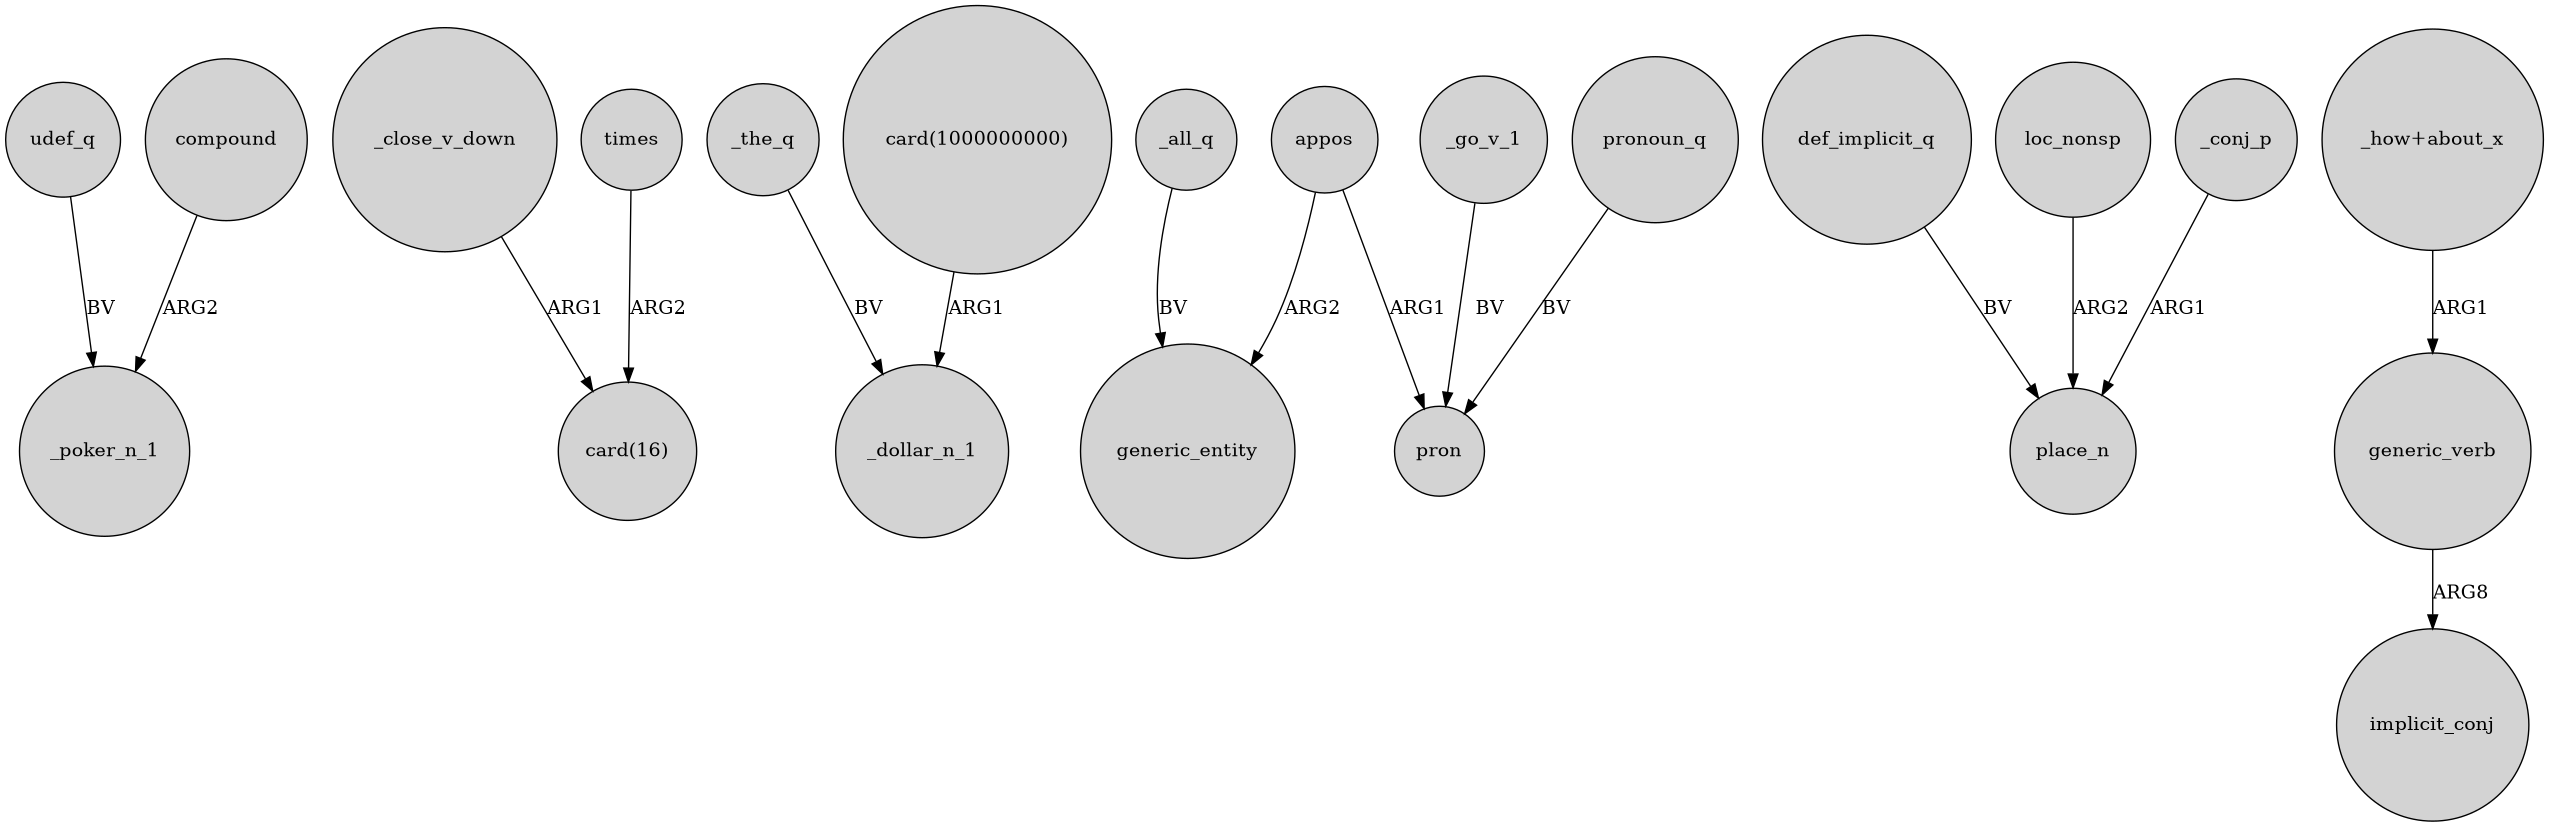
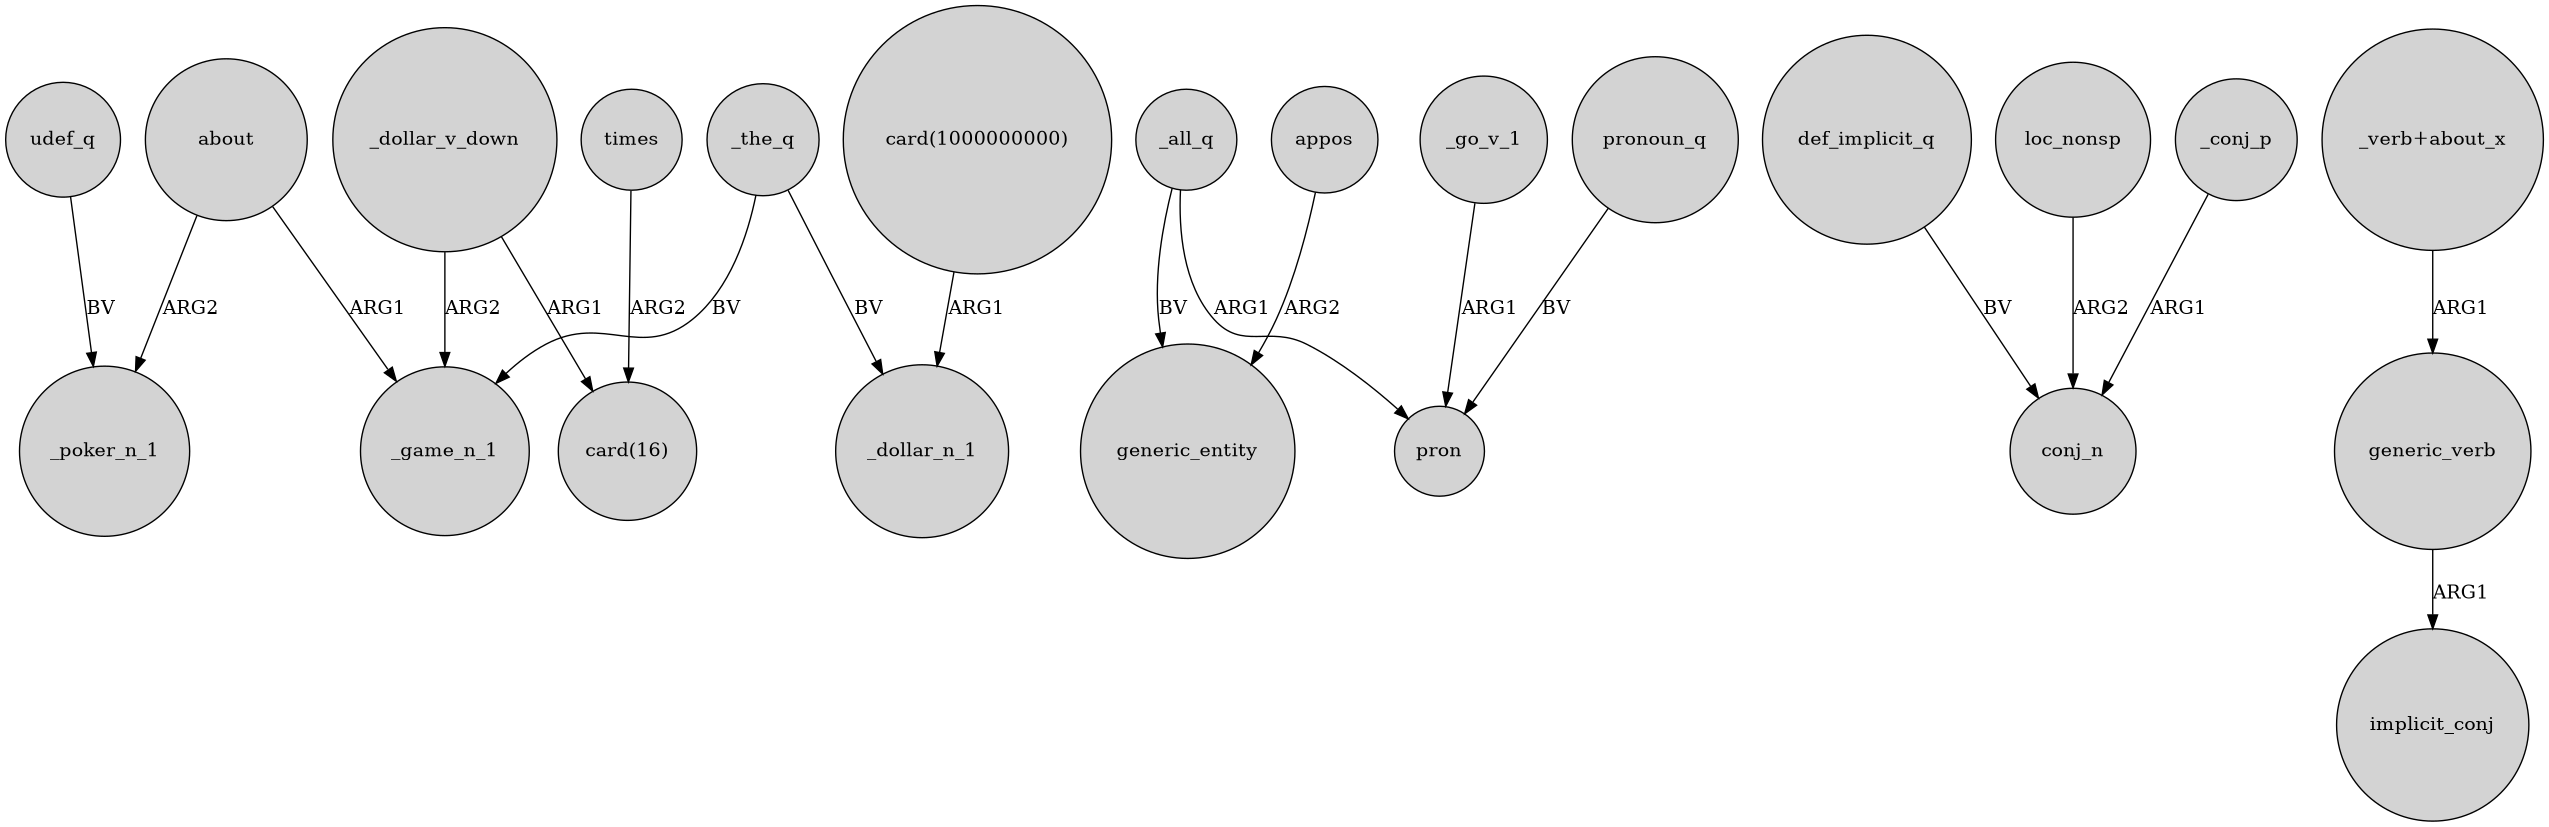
node "compound": label "compound" -> "about"
node "_close_v_down": label "_close_v_down" -> "_dollar_v_down"
node "_how+about_x": label "_how+about_x" -> "_verb+about_x"
edge "appos" -> "pron": now "_all_q" -> "pron"
edge "_go_v_1" -> "pron": label "BV" -> "ARG1"
node "_game_n_1": added
node "place_n": label "place_n" -> "conj_n"
edge "generic_verb" -> "implicit_conj": label "ARG8" -> "ARG1"
